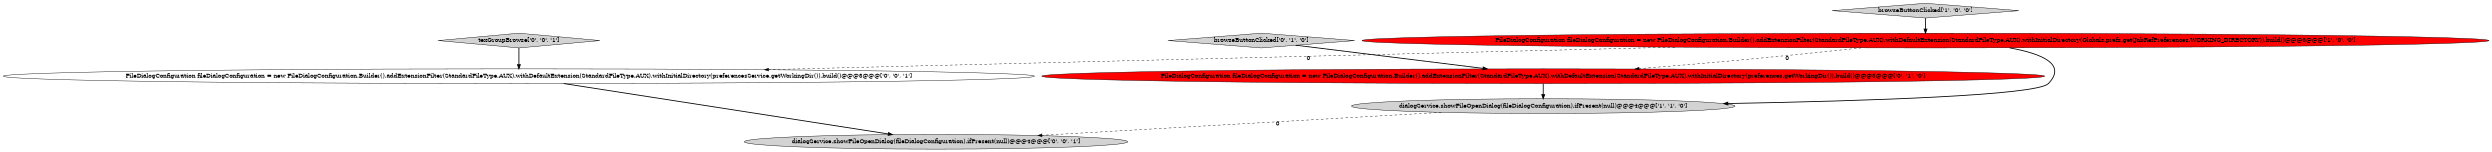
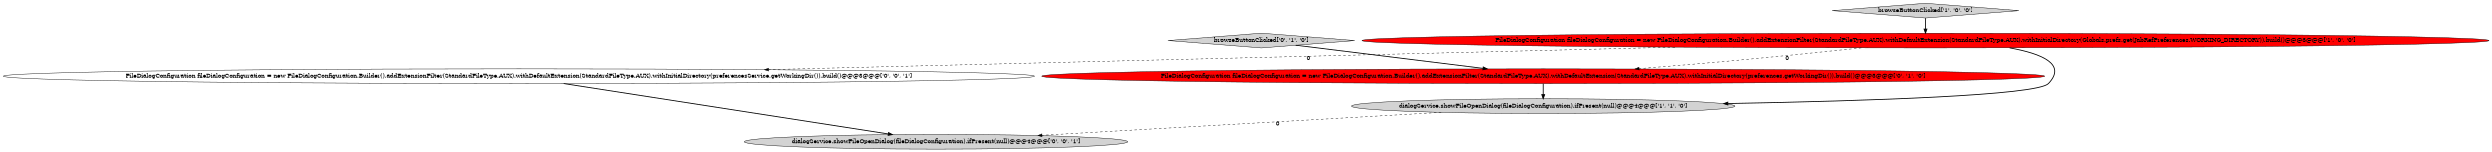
node "texGroupBrowse['0', '0', '1']": removed
